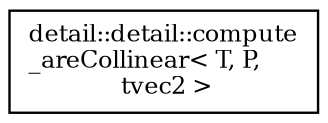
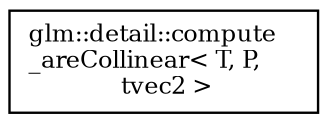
node "detail::detail::compute _areCollinear< T, P, tvec2 >": label "detail::detail::compute _areCollinear< T, P, tvec2 >" -> "glm::detail::compute _areCollinear< T, P, tvec2 >"
